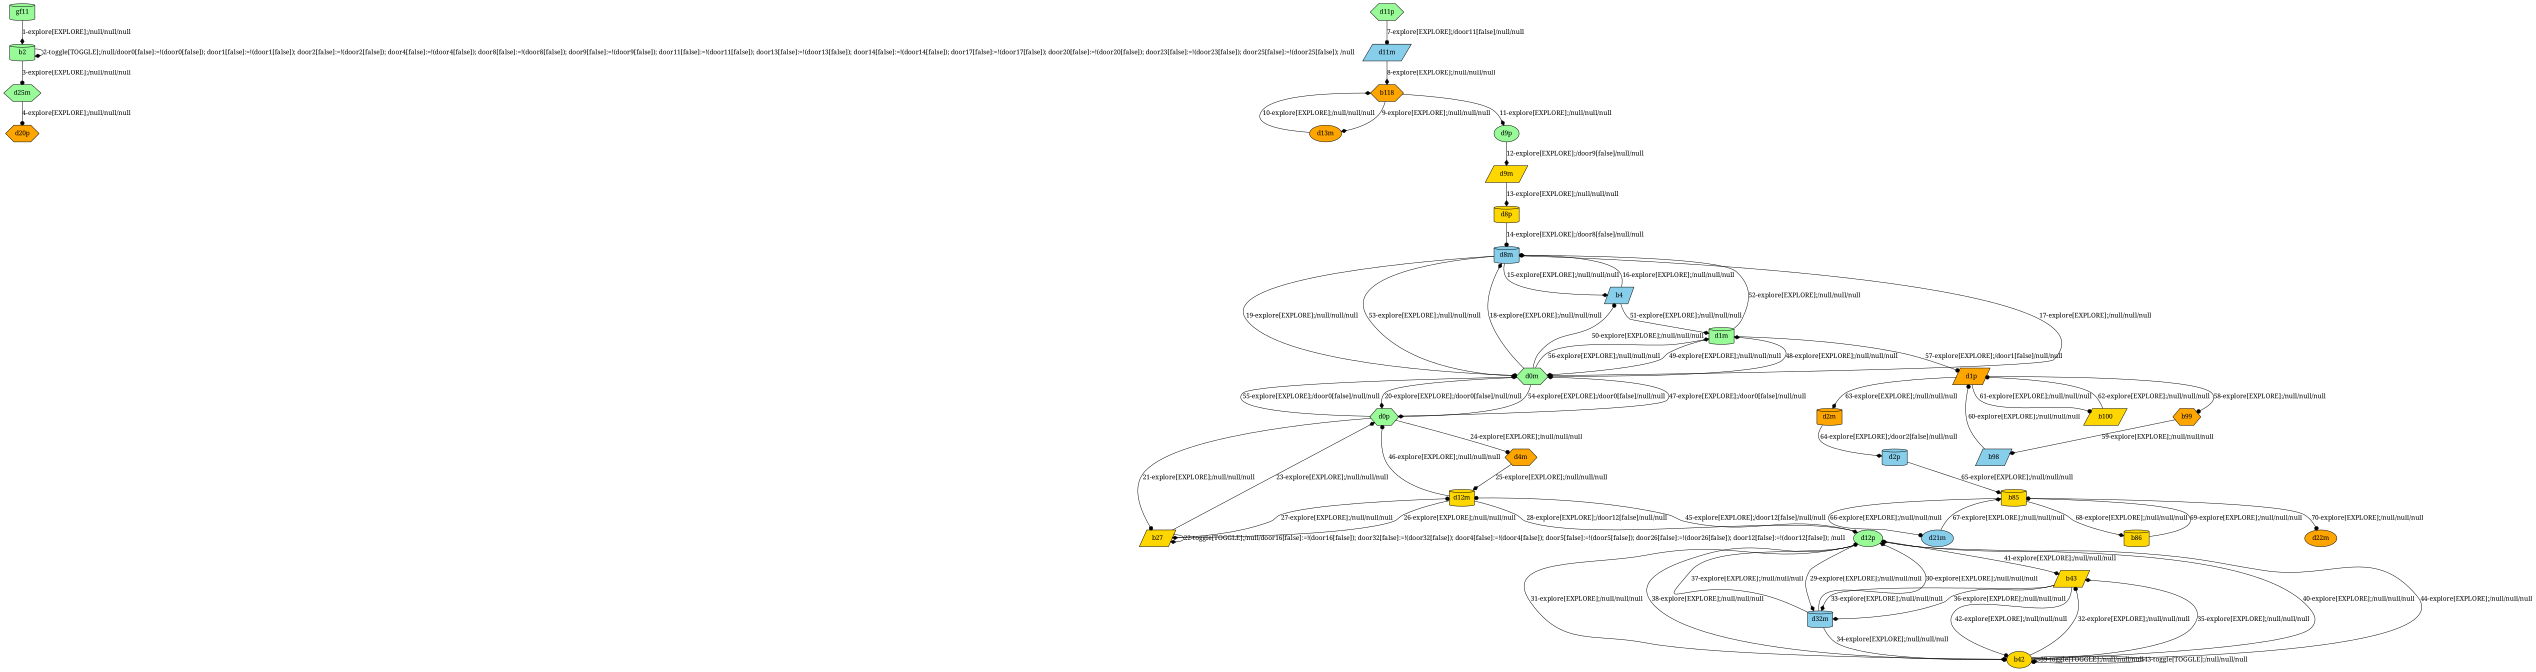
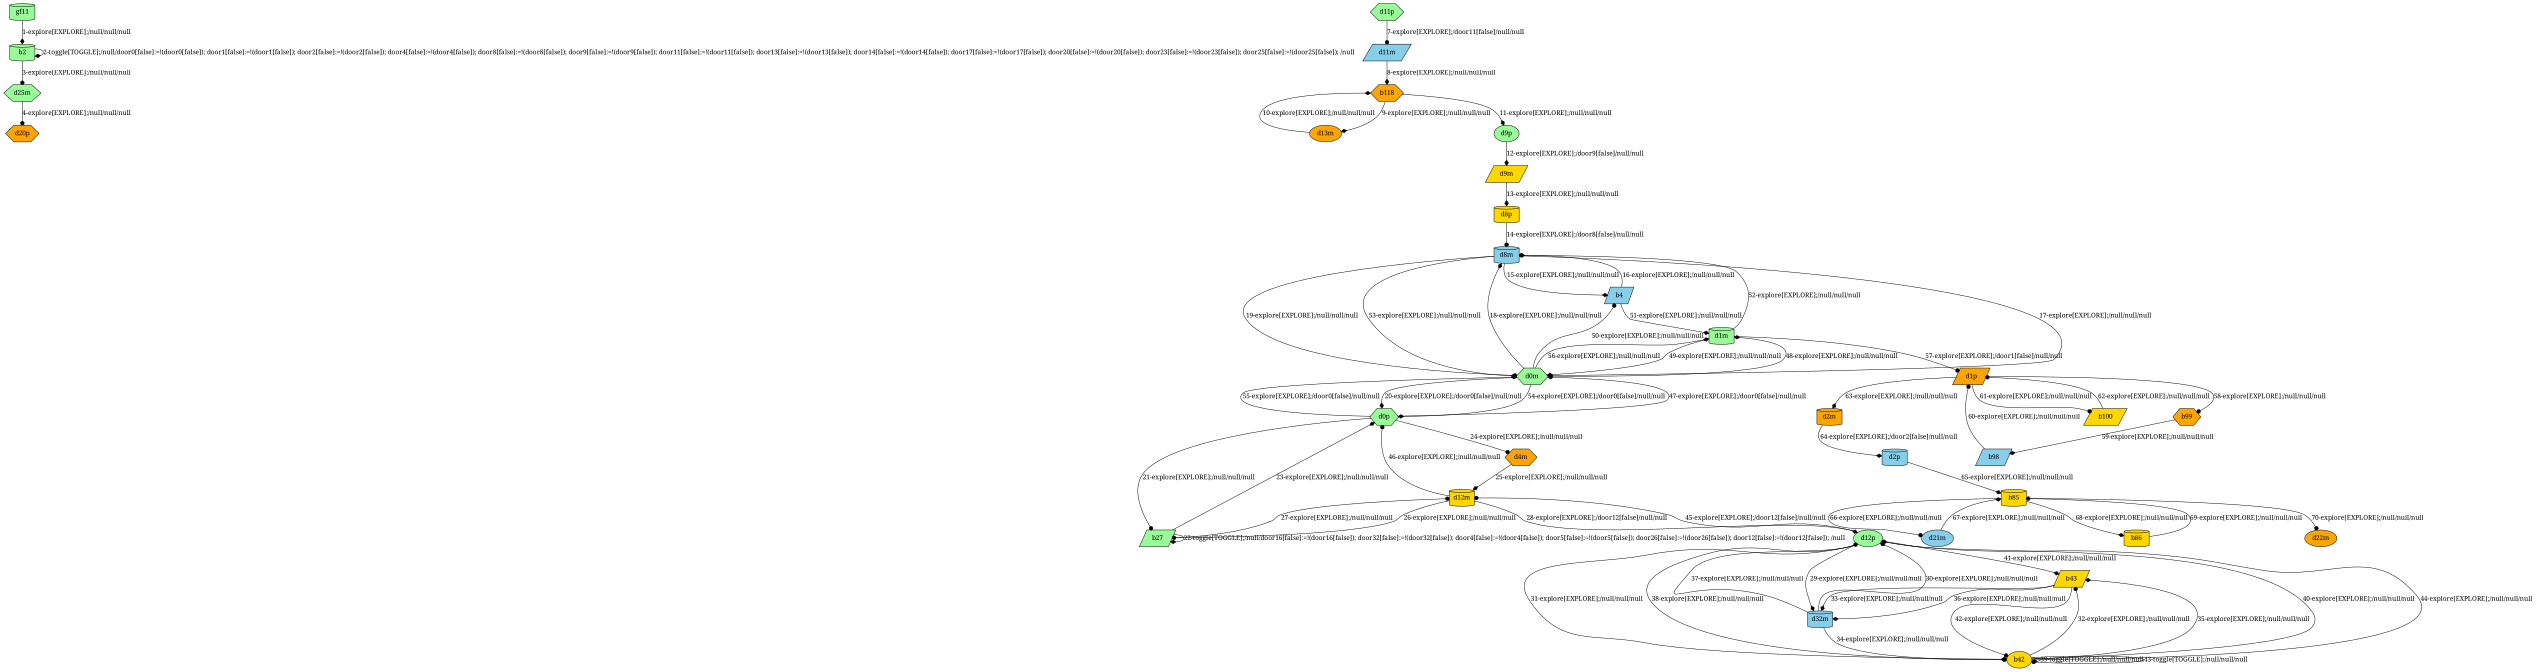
edge "d12m" -> "b27": arrowhead diamond -> dot
node "b27": fillcolor gold -> palegreen
